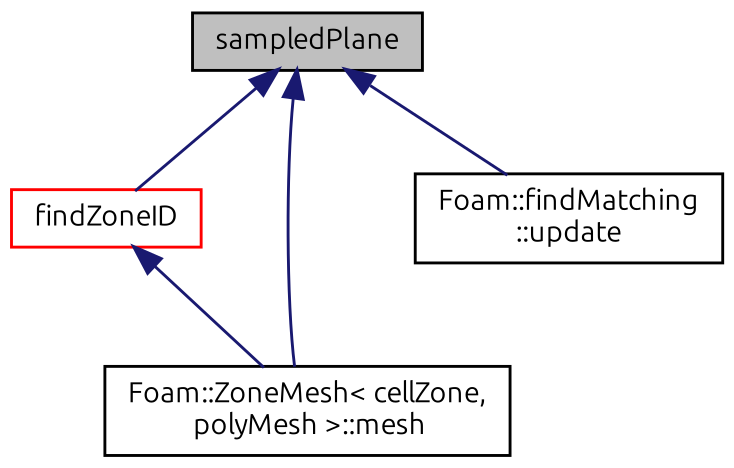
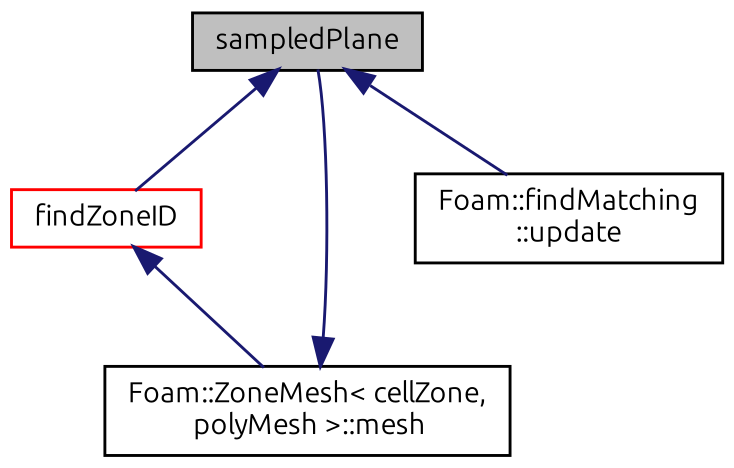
edge "Foam::ZoneMesh< cellZone, polyMesh >::mesh" -> "sampledPlane": reversed
